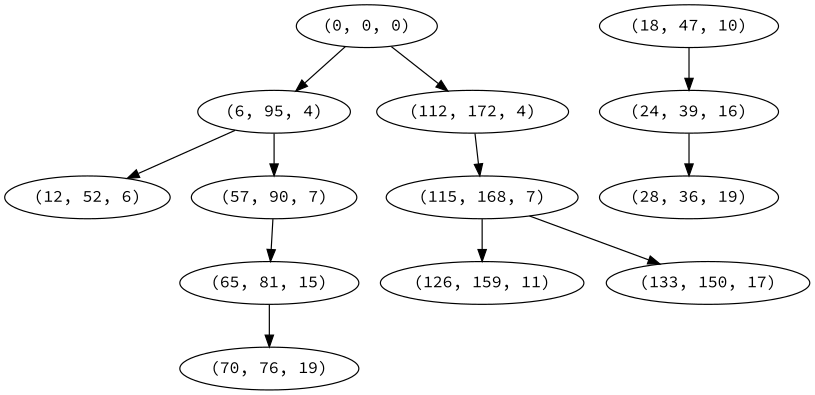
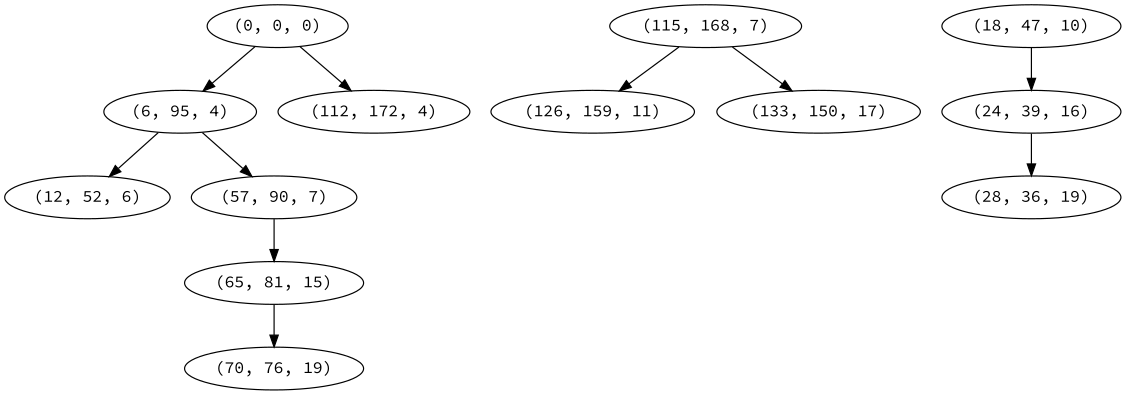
edge "(112, 172, 4)" -> "(115, 168, 7)": removed
